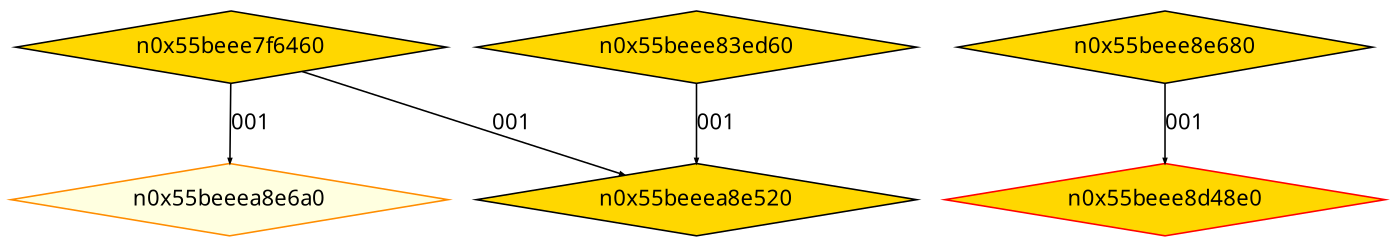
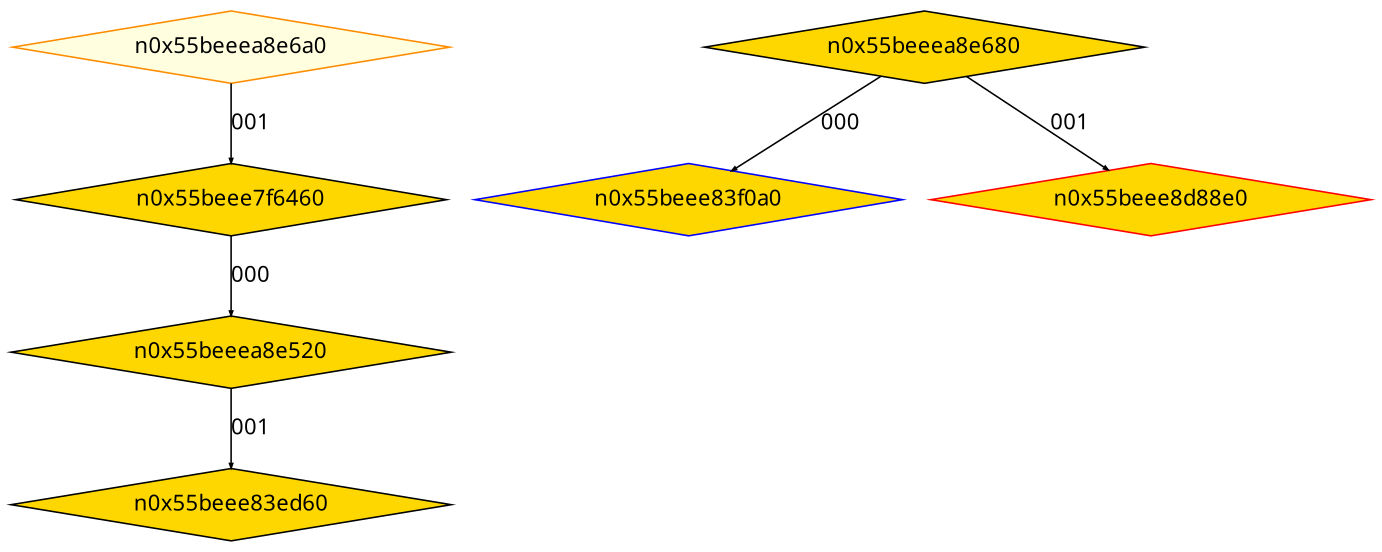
node "n0x55beee8e680": label "n0x55beee8e680" -> "n0x55beeea8e680"
edge "n0x55beee7f6460" -> "n0x55beeea8e6a0": reversed
edge "n0x55beee83ed60" -> "n0x55beeea8e520": reversed
edge "n0x55beee7f6460" -> "n0x55beeea8e520": label "001" -> "000"
node "n0x55beee83f0a0": added
node "n0x55beee8d48e0": label "n0x55beee8d48e0" -> "n0x55beee8d88e0"
